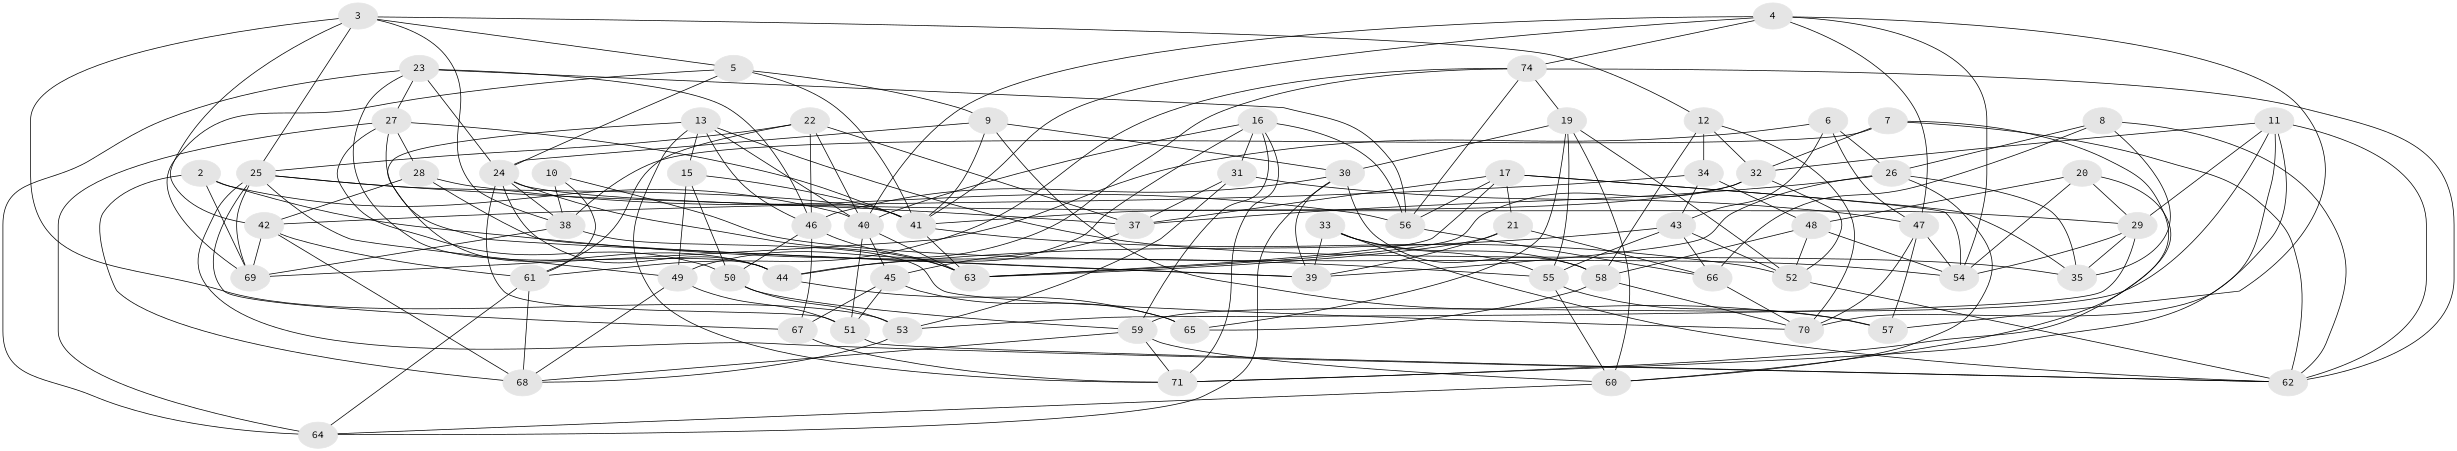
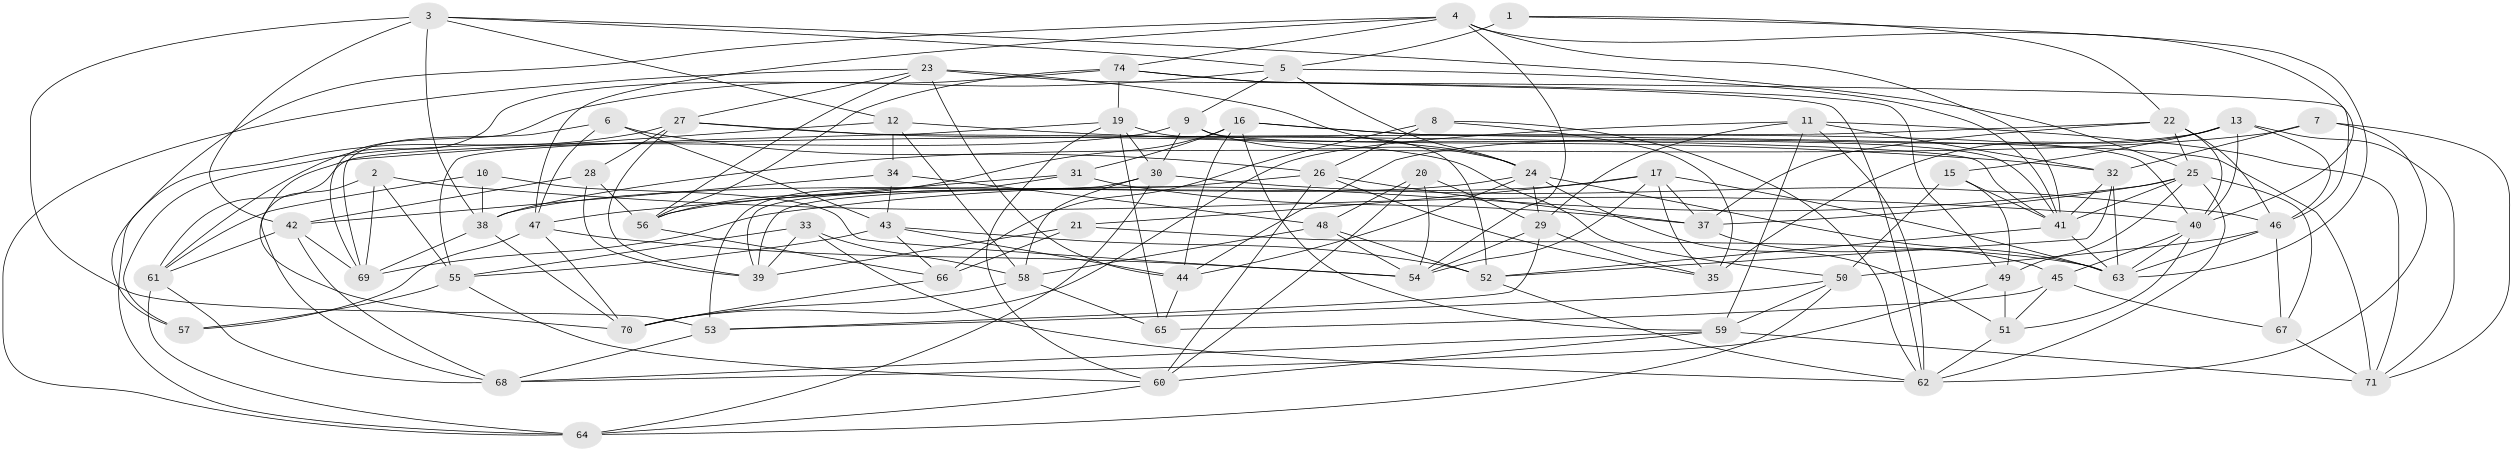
node "1": added
edge "50" -- "64": added
